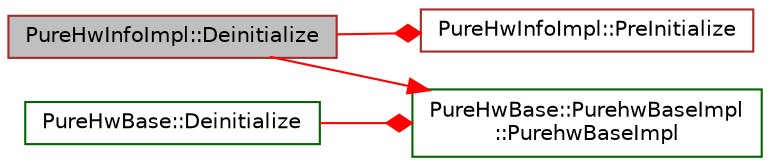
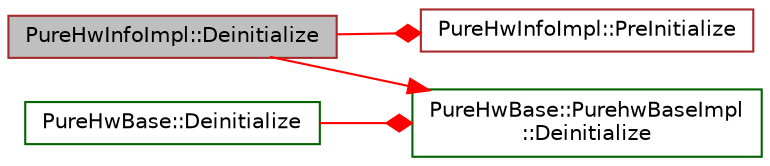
node "PureHwBase::PurehwBaseImpl ::PurehwBaseImpl": label "PureHwBase::PurehwBaseImpl ::PurehwBaseImpl" -> "PureHwBase::PurehwBaseImpl ::Deinitialize"
